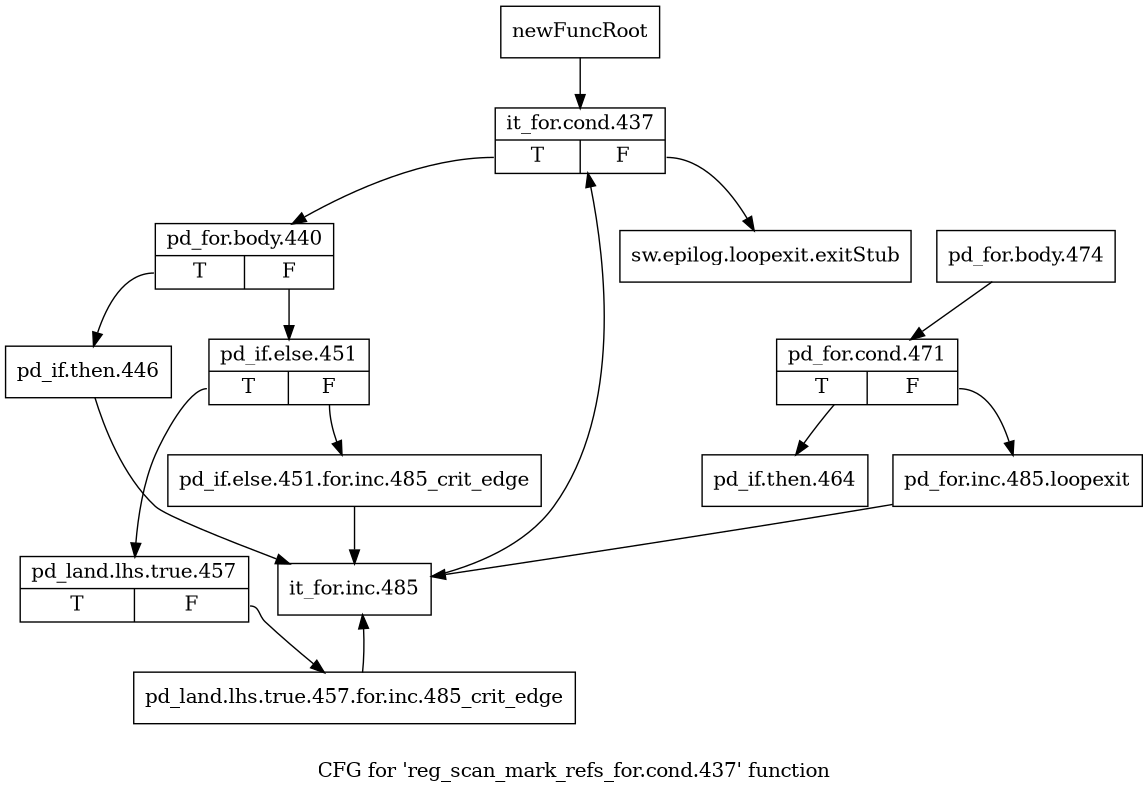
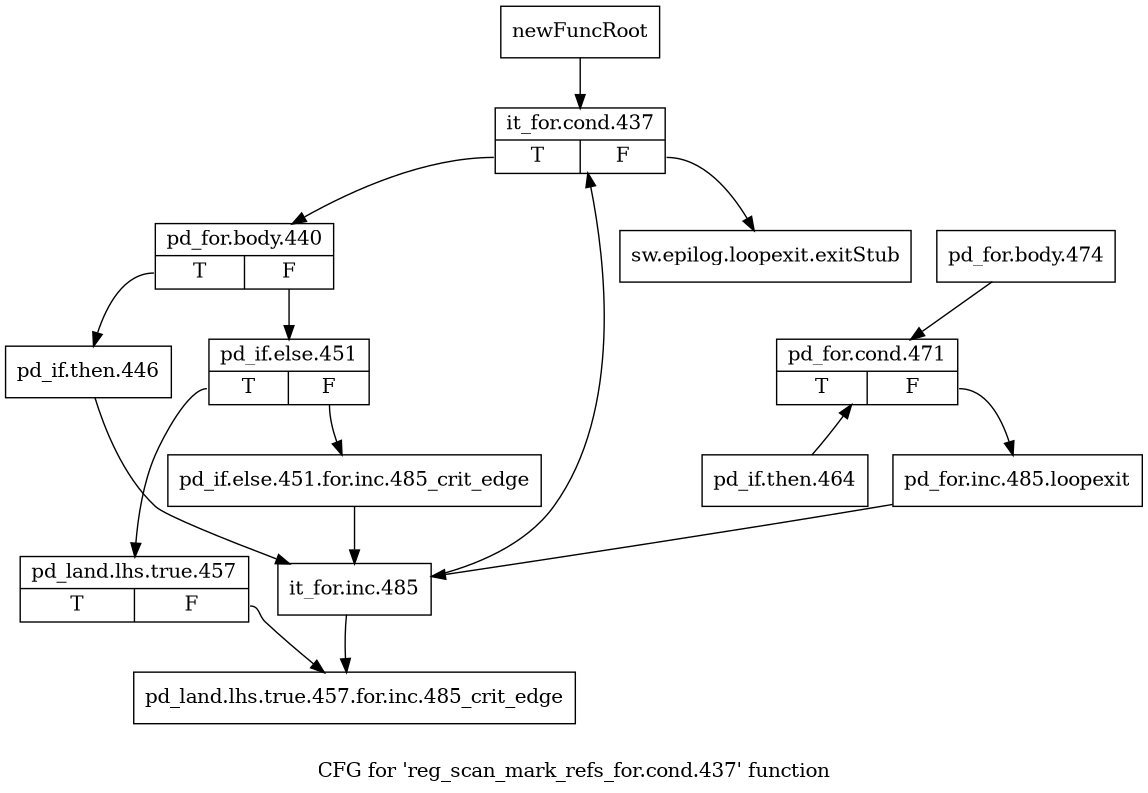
edge "pd_for.cond.471" -> "pd_if.then.464": reversed
edge "pd_land.lhs.true.457.for.inc.485_crit_edge" -> "it_for.inc.485": reversed
